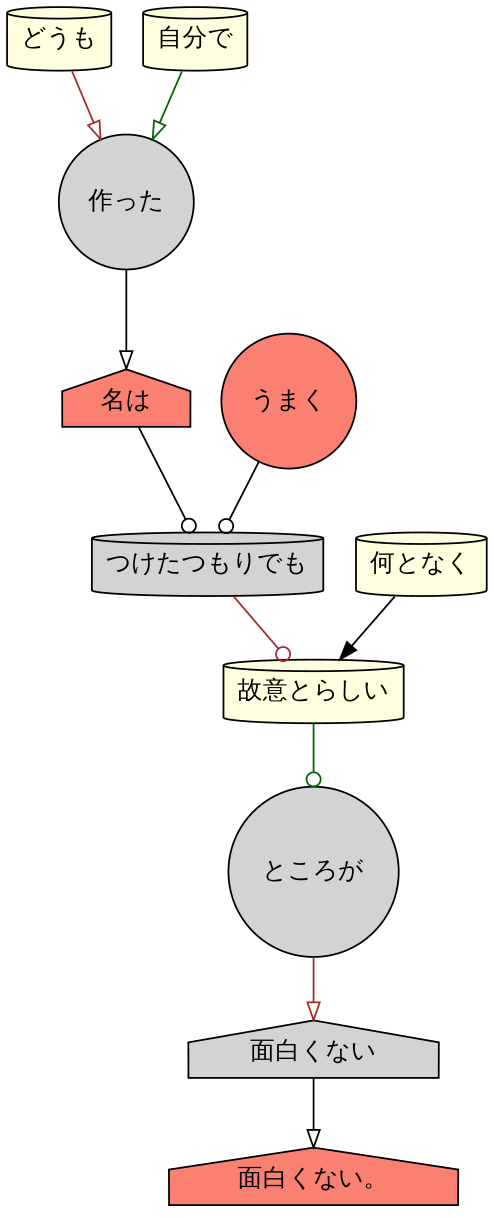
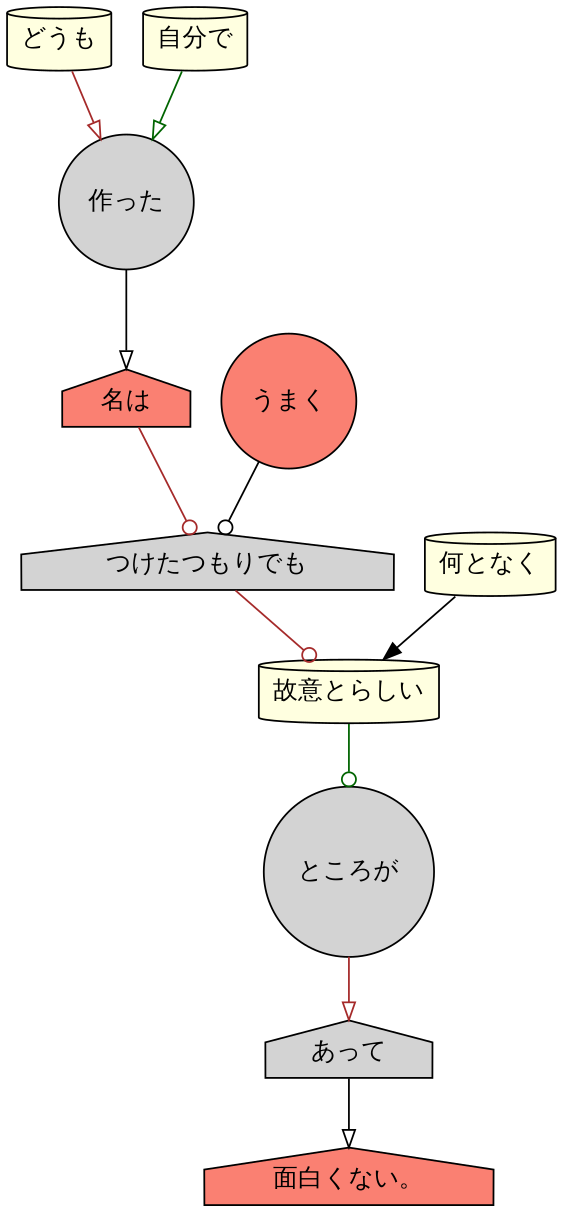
edge "名は" -> "つけたつもりでも": color black -> brown
node "つけたつもりでも": shape cylinder -> house
node "面白くない": label "面白くない" -> "あって"
